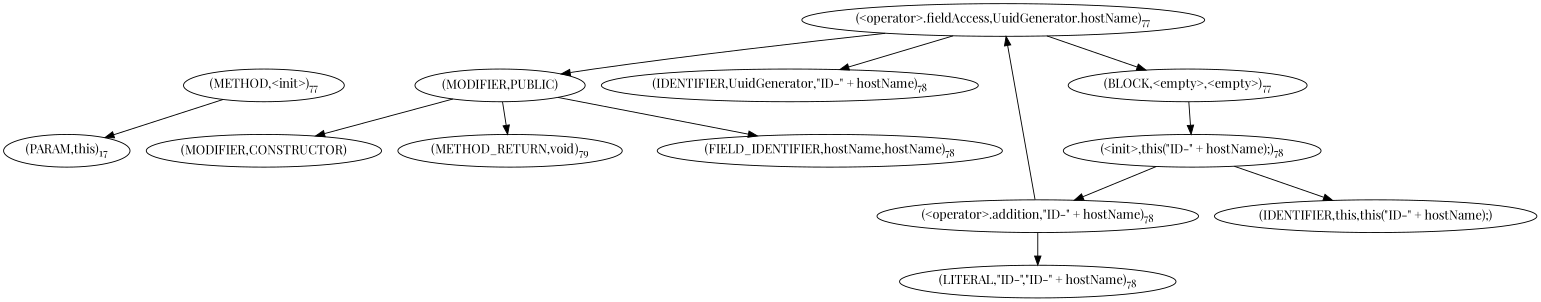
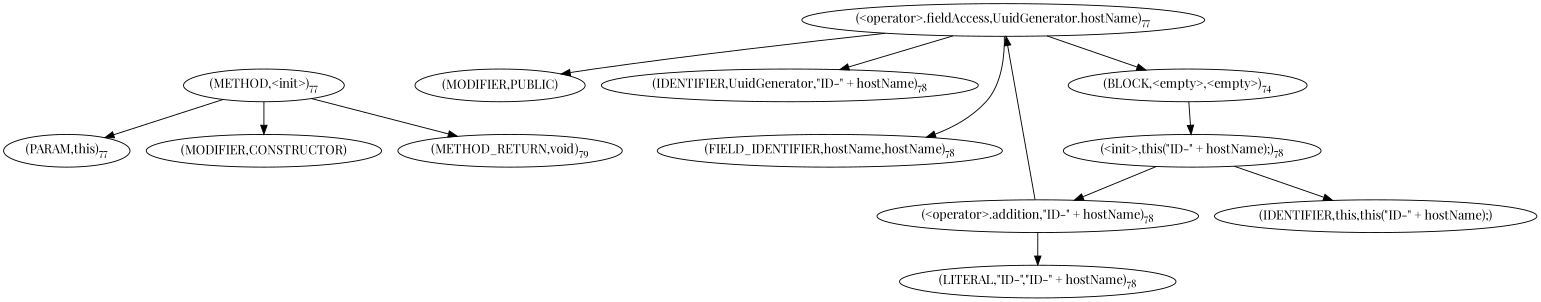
node "(BLOCK,<empty>,<empty>)": text "77" -> "74"
edge "(MODIFIER,PUBLIC)" -> "(METHOD_RETURN,void)": now "(METHOD,<init>)" -> "(METHOD_RETURN,void)"
edge "(MODIFIER,PUBLIC)" -> "(MODIFIER,CONSTRUCTOR)": now "(METHOD,<init>)" -> "(MODIFIER,CONSTRUCTOR)"
edge "(MODIFIER,PUBLIC)" -> "(FIELD_IDENTIFIER,hostName,hostName)": now "(<operator>.fieldAccess,UuidGenerator.hostName)" -> "(FIELD_IDENTIFIER,hostName,hostName)"
node "(PARAM,this)": text "17" -> "77"
